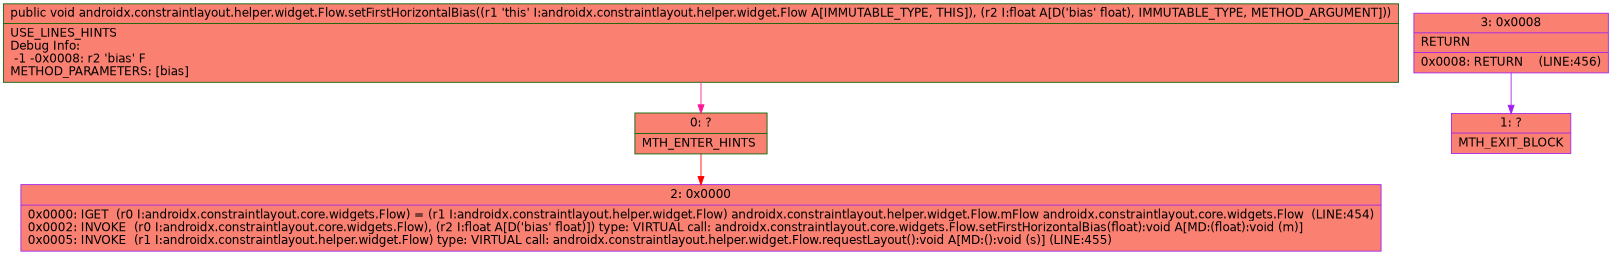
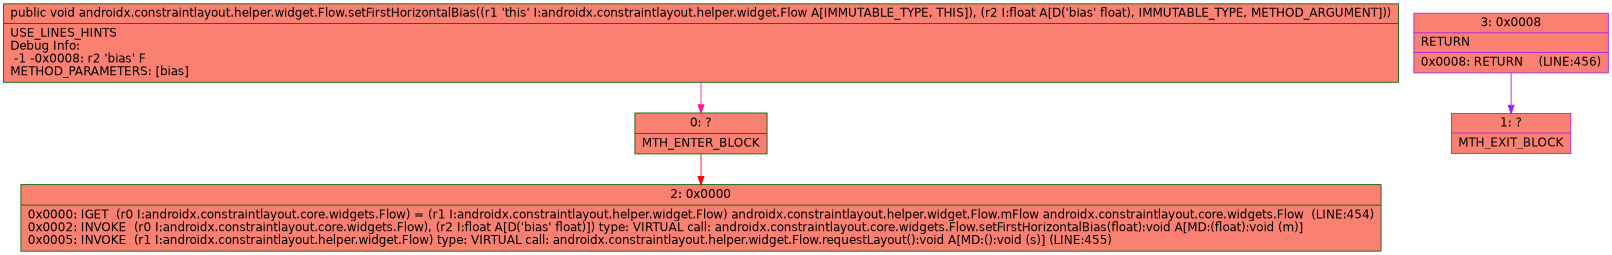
node "0: ?": text "MTH_ENTER_HINTS" -> "MTH_ENTER_BLOCK"
node "2: 0x0000": color purple -> darkgreen
